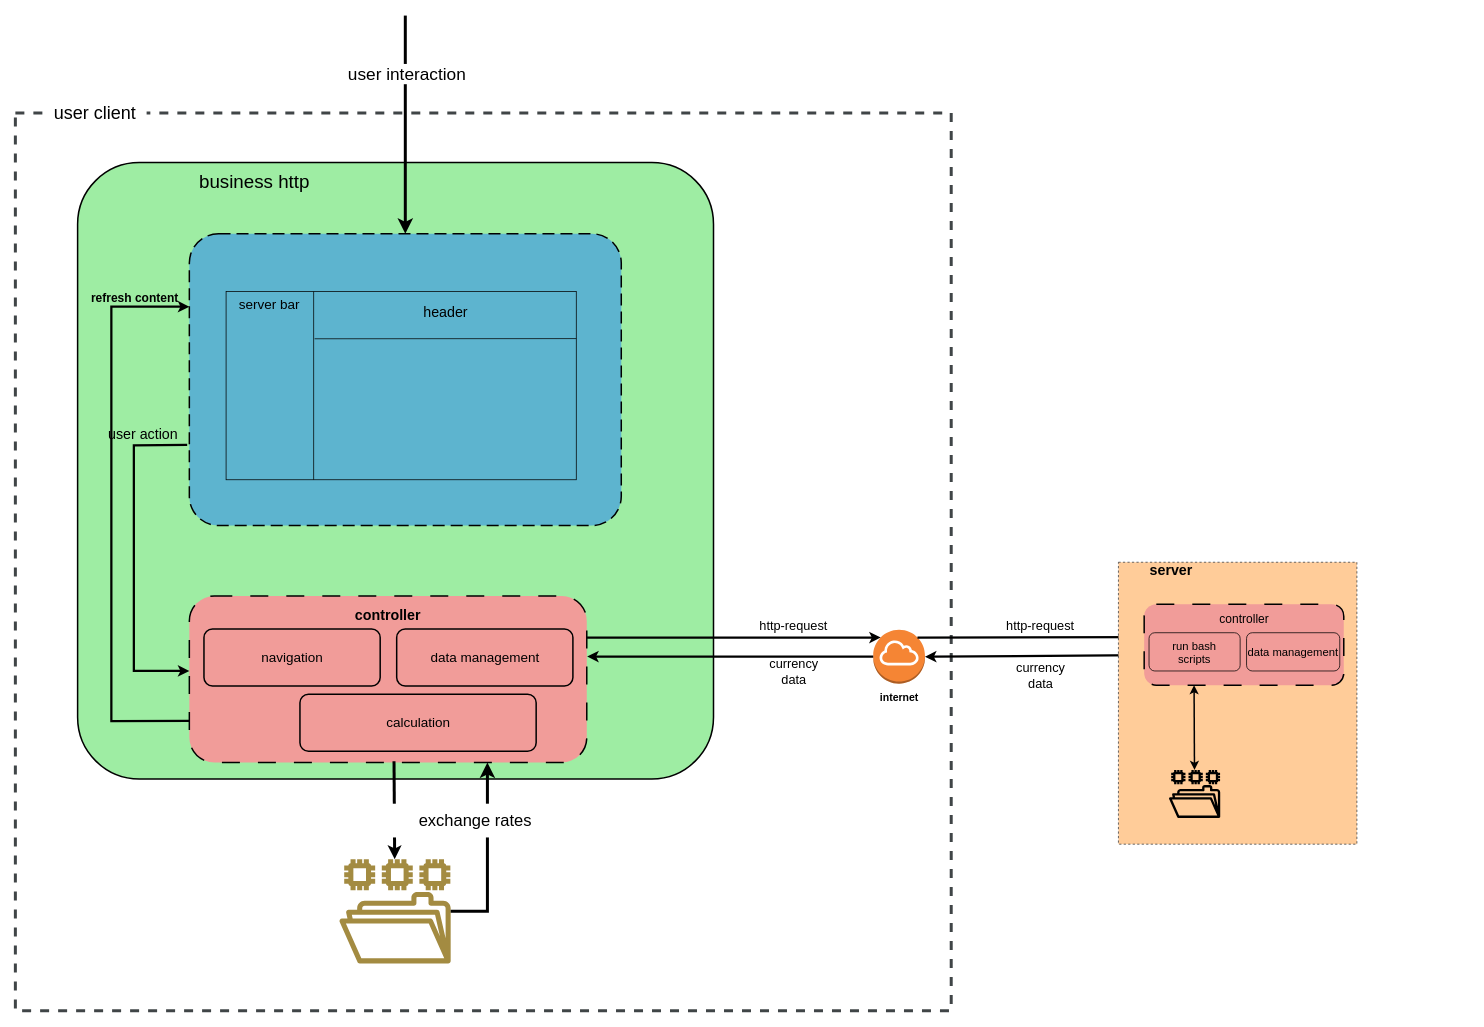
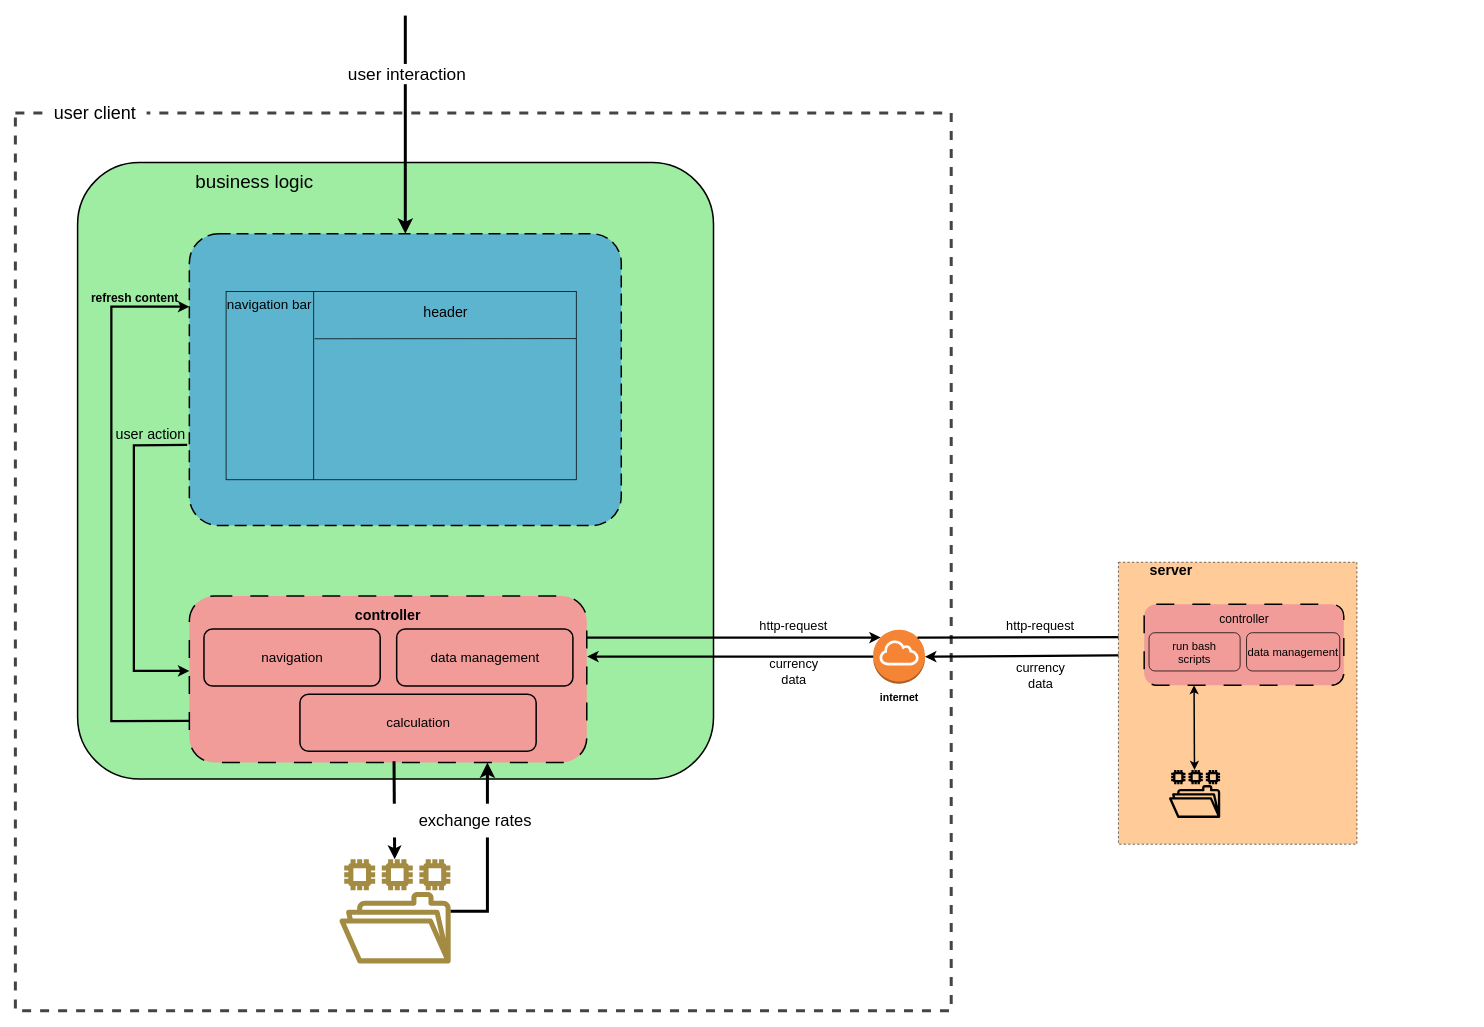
node "business http": label "business http" -> "business logic"
node "server bar": label "server bar" -> "navigation bar"
node "user action": moved (143, 435) -> (151, 435)
